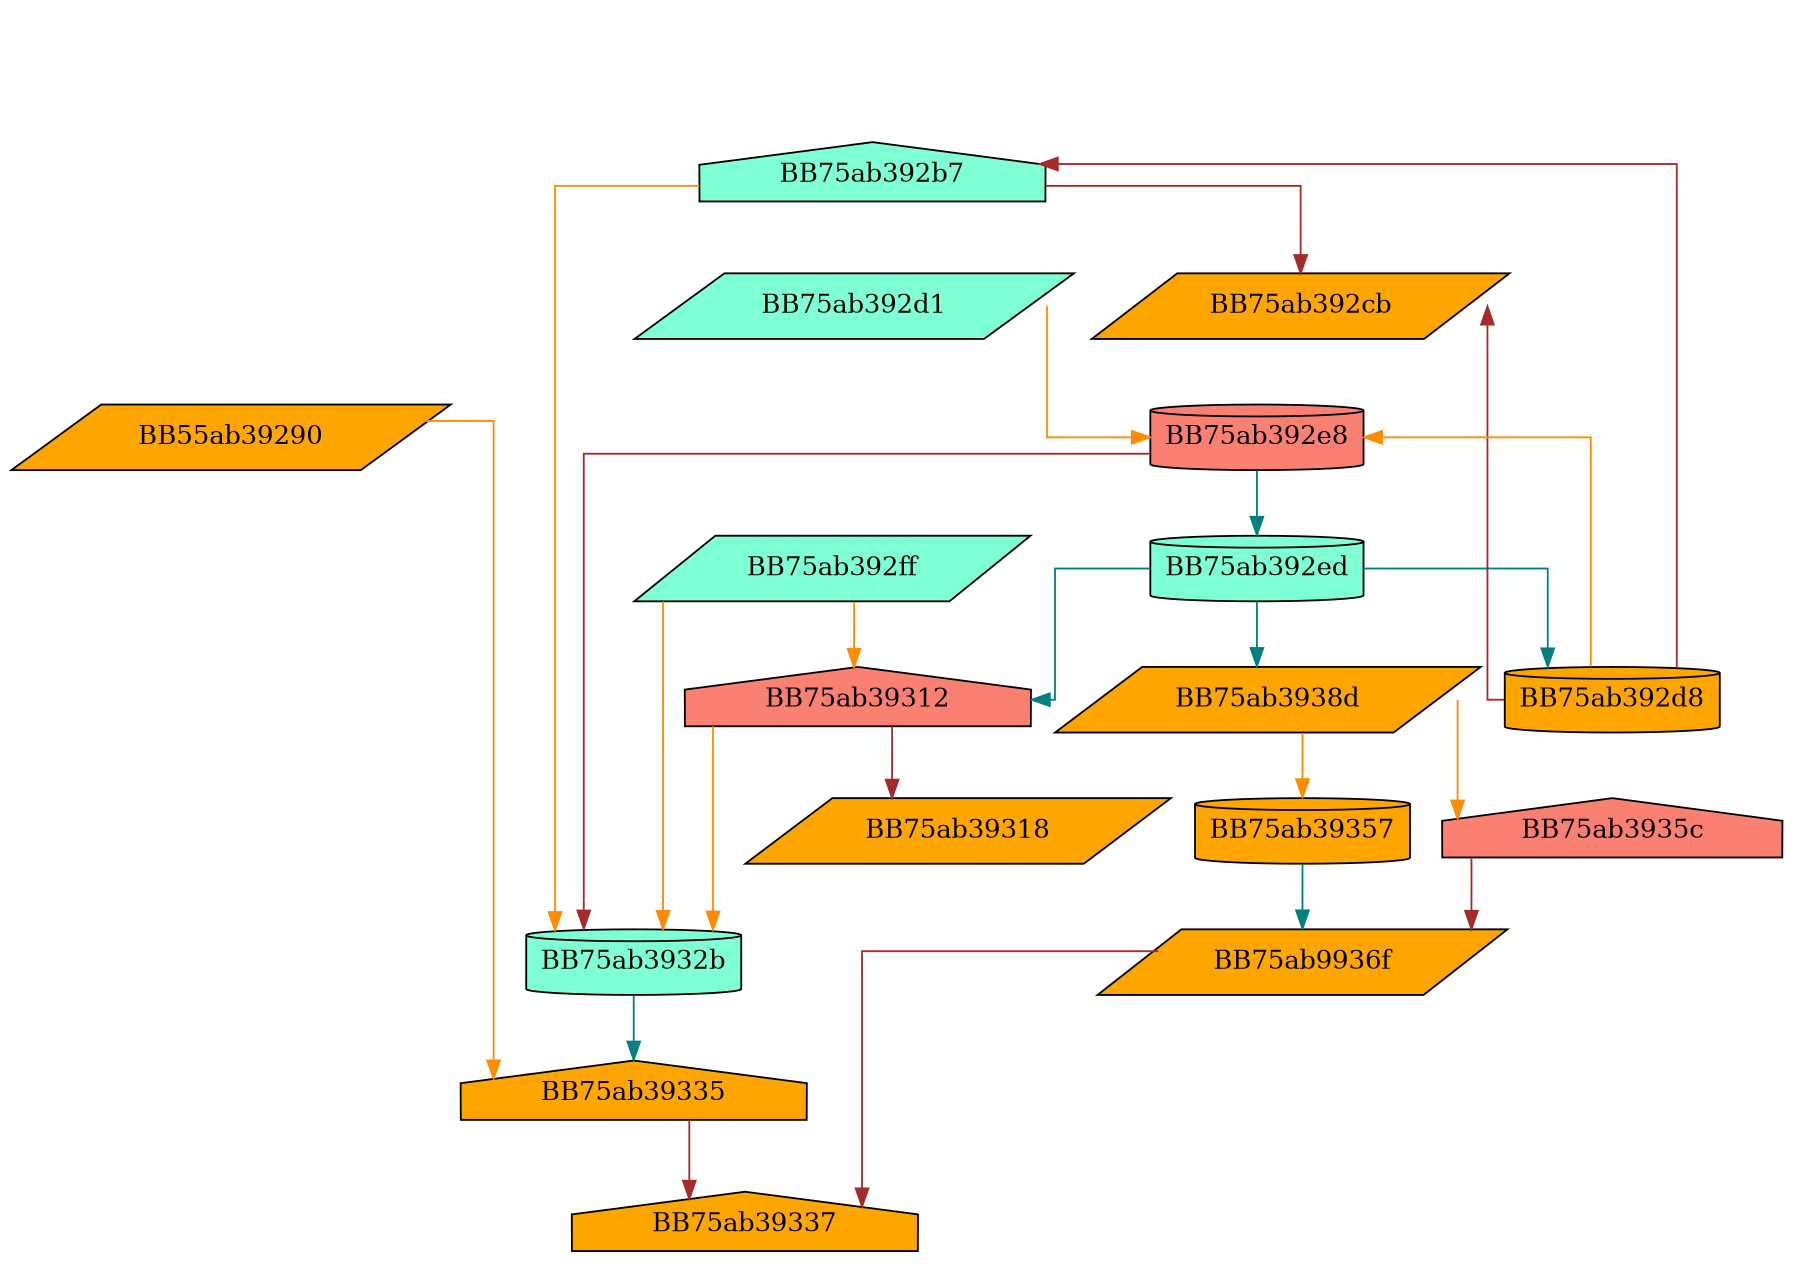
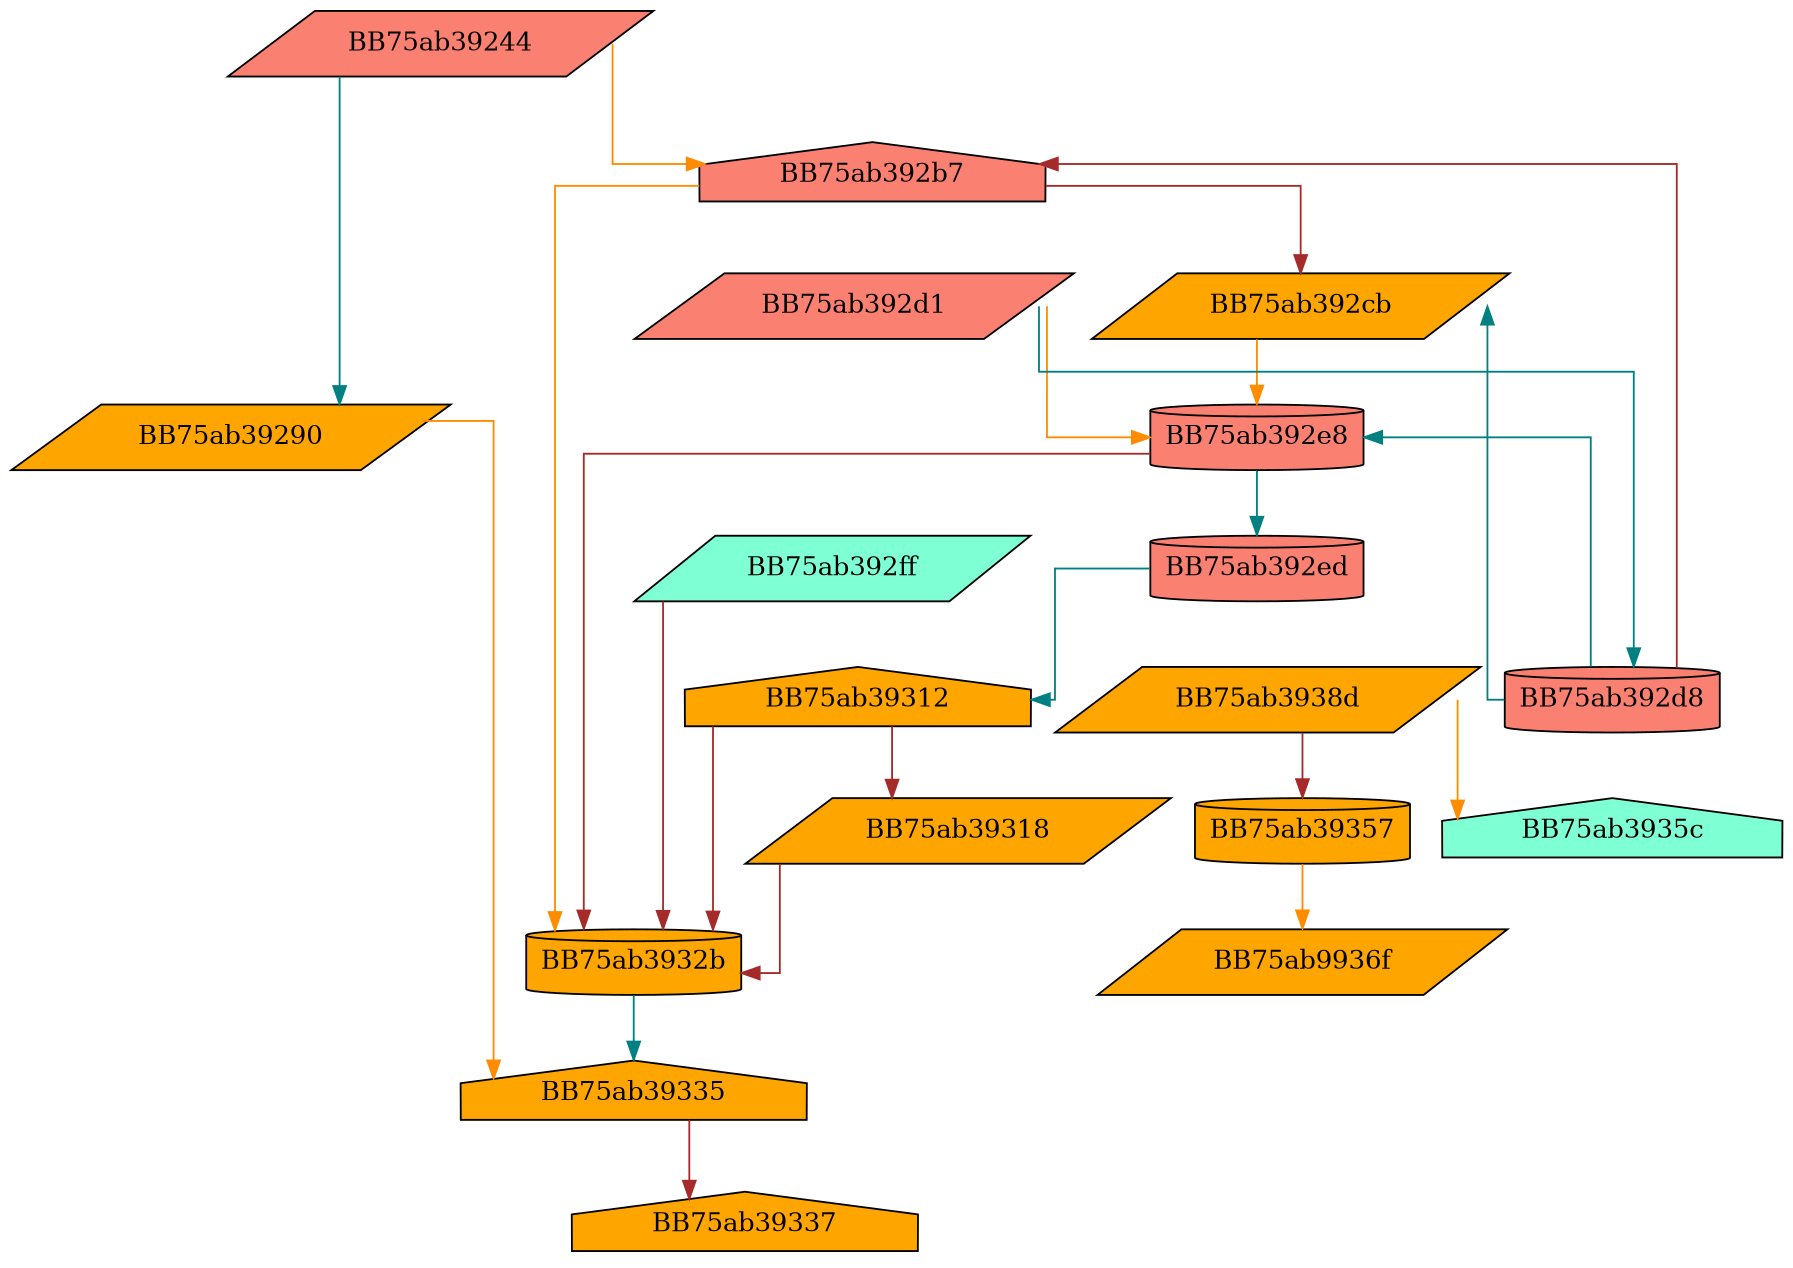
node "BB75ab39244": added
node "BB75ab392b7": fillcolor aquamarine -> salmon
node "BB75ab392d1": fillcolor aquamarine -> salmon
edge "BB75ab392cb" -> "BB75ab392e8": added
node "BB55ab39290": label "BB55ab39290" -> "BB75ab39290"
edge "BB75ab392d8" -> "BB75ab392e8": color darkorange -> teal
edge "BB75ab392d8" -> "BB75ab392cb": color brown -> teal
node "BB75ab392ed": fillcolor aquamarine -> salmon
edge "BB75ab392ed" -> "BB75ab392d8": now "BB75ab392d1" -> "BB75ab392d8"
edge "BB75ab392ff" -> "BB75ab39312": removed
edge "BB75ab392ed" -> "BB75ab3938d": removed
node "BB75ab39312": fillcolor salmon -> orange
node "BB75ab392d8": fillcolor orange -> salmon
edge "BB75ab392ff" -> "BB75ab3932b": color darkorange -> brown
edge "BB75ab3938d" -> "BB75ab39357": color darkorange -> brown
edge "BB75ab39312" -> "BB75ab3932b": color darkorange -> brown
node "BB75ab3935c": fillcolor salmon -> aquamarine
edge "BB75ab3935c" -> "BB75ab9936f": removed
edge "BB75ab39357" -> "BB75ab9936f": color teal -> darkorange
edge "BB75ab39318" -> "BB75ab3932b": added
edge "BB75ab9936f" -> "BB75ab39337": removed
node "BB75ab3932b": fillcolor aquamarine -> orange
